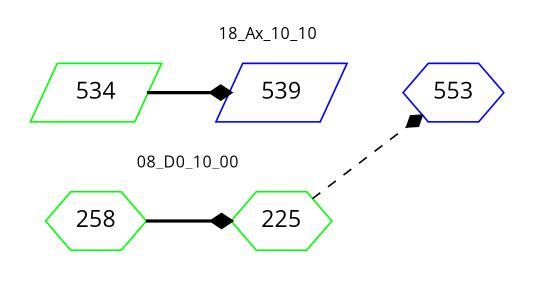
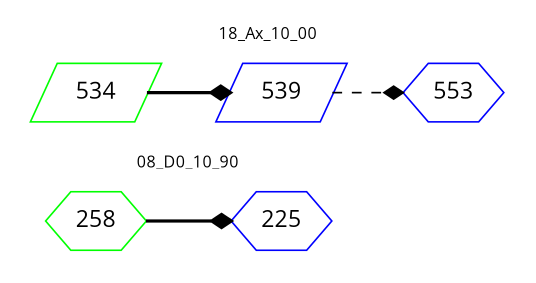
cluster "18_Ax_10_10": label "18_Ax_10_10" -> "18_Ax_10_00"
cluster "08_D0_10_00": label "08_D0_10_00" -> "08_D0_10_90"
edge "225" -> "553": now "539" -> "553"
node "225": color green -> blue
